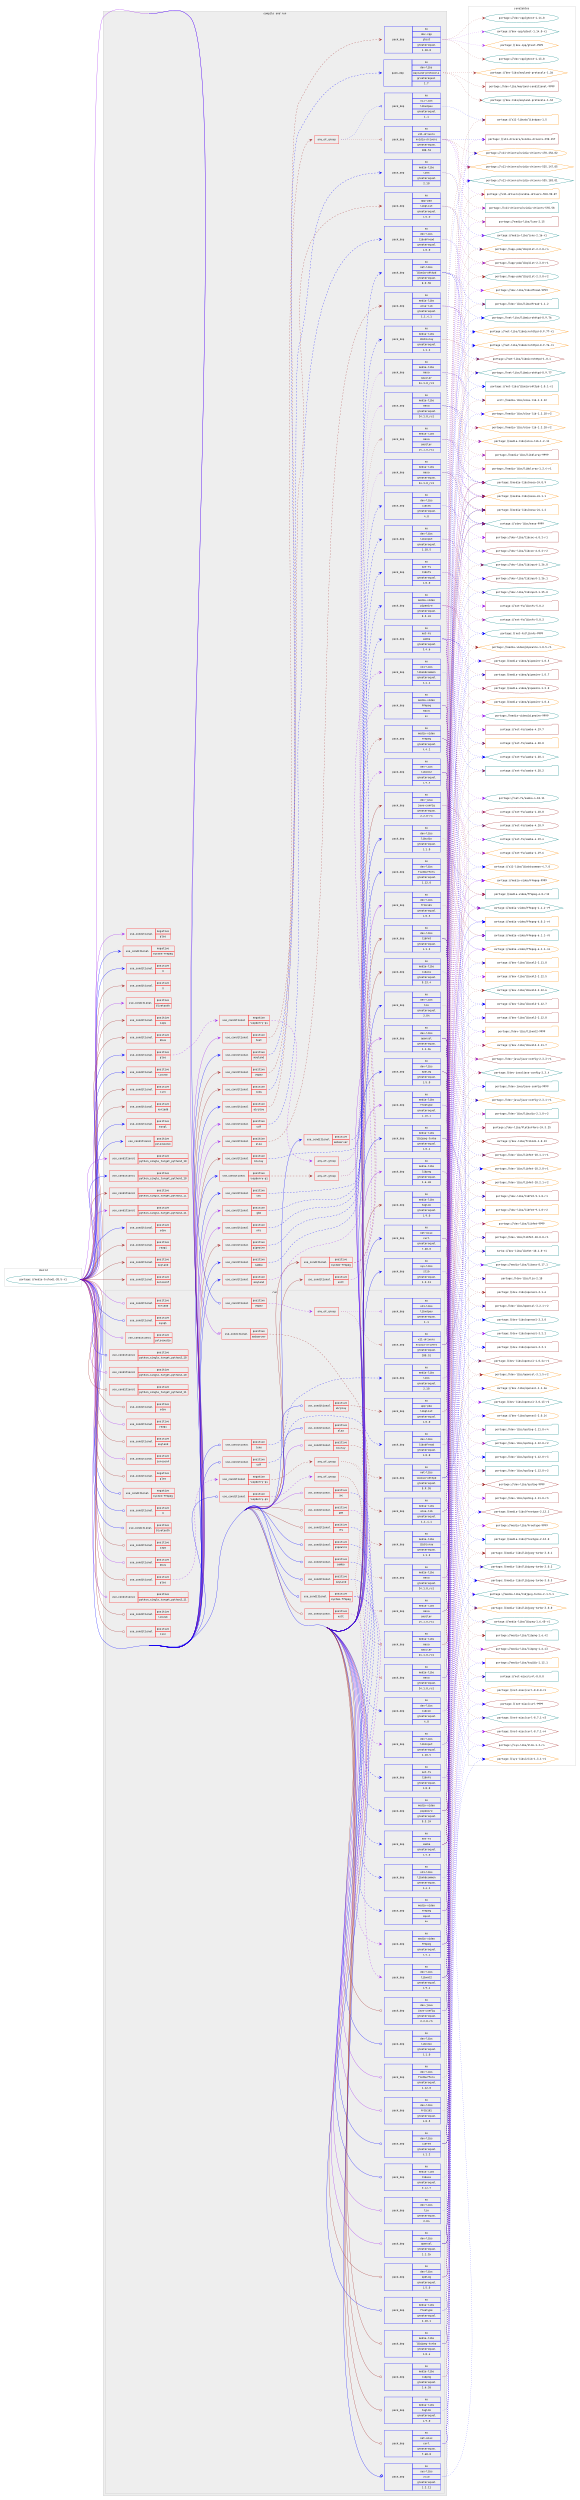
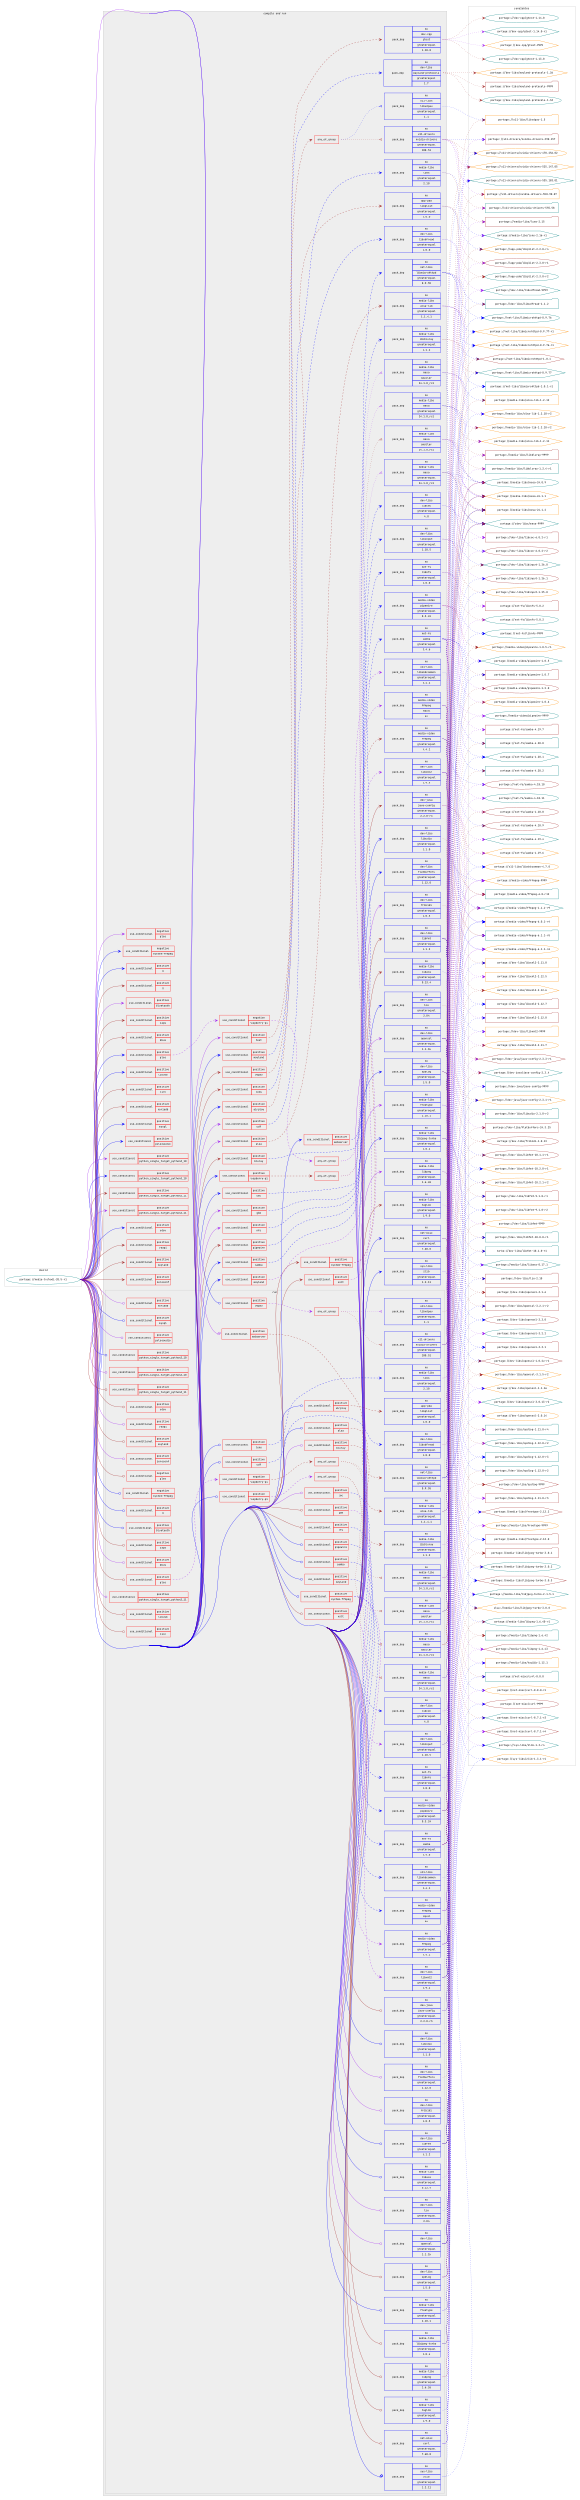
node "portage://dev-libs/wayland-conditional-9999": label "portage://dev-libs/wayland-conditional-9999" -> "portage://dev-libs/wayland-protocols-9999"
node "portage://x11-libusb/libvdpau-1.5": label "portage://x11-libusb/libvdpau-1.5" -> "portage://x11-libs/libvdpau-1.5"
node "portage://dev-libs/libudfread-9999": color darkorange -> teal
node "xslt://media-libs/alsa-lib-1.2.12": label "xslt://media-libs/alsa-lib-1.2.12" -> "portage://media-libs/alsa-lib-1.2.12"
node "portage://media-libs/libbluray-1.3.4-r1": color darkorange -> teal
node "portage://dev-libs/libinput-1.25.0": color teal -> darkorange
node "portage://media-video/pipewire-1.0.5": color brown -> teal
node "portage://net-fs/samba-4.20.0": color darkorange -> teal
node "portage://net-fs/samba-4.18.10": added
node "portage://dev-libs/libxml2-2.12.6": color teal -> darkorange
node "portage://dev-libs/libfmt-10.0.0-r1": color brown -> teal
node "portage://dev-libs/openssl-3.3.0": color teal -> brown
node "portage://media-libs/freetype-2.13.0": color teal -> brown
node "portage://media-libs/libjpeg-turbo-3.0.0": label "portage://media-libs/libjpeg-turbo-3.0.0" -> "alsa://media-libs/libjpeg-turbo-3.0.0"
node "portage://sys-libs/zlib-1.3-r4": color brown -> teal
